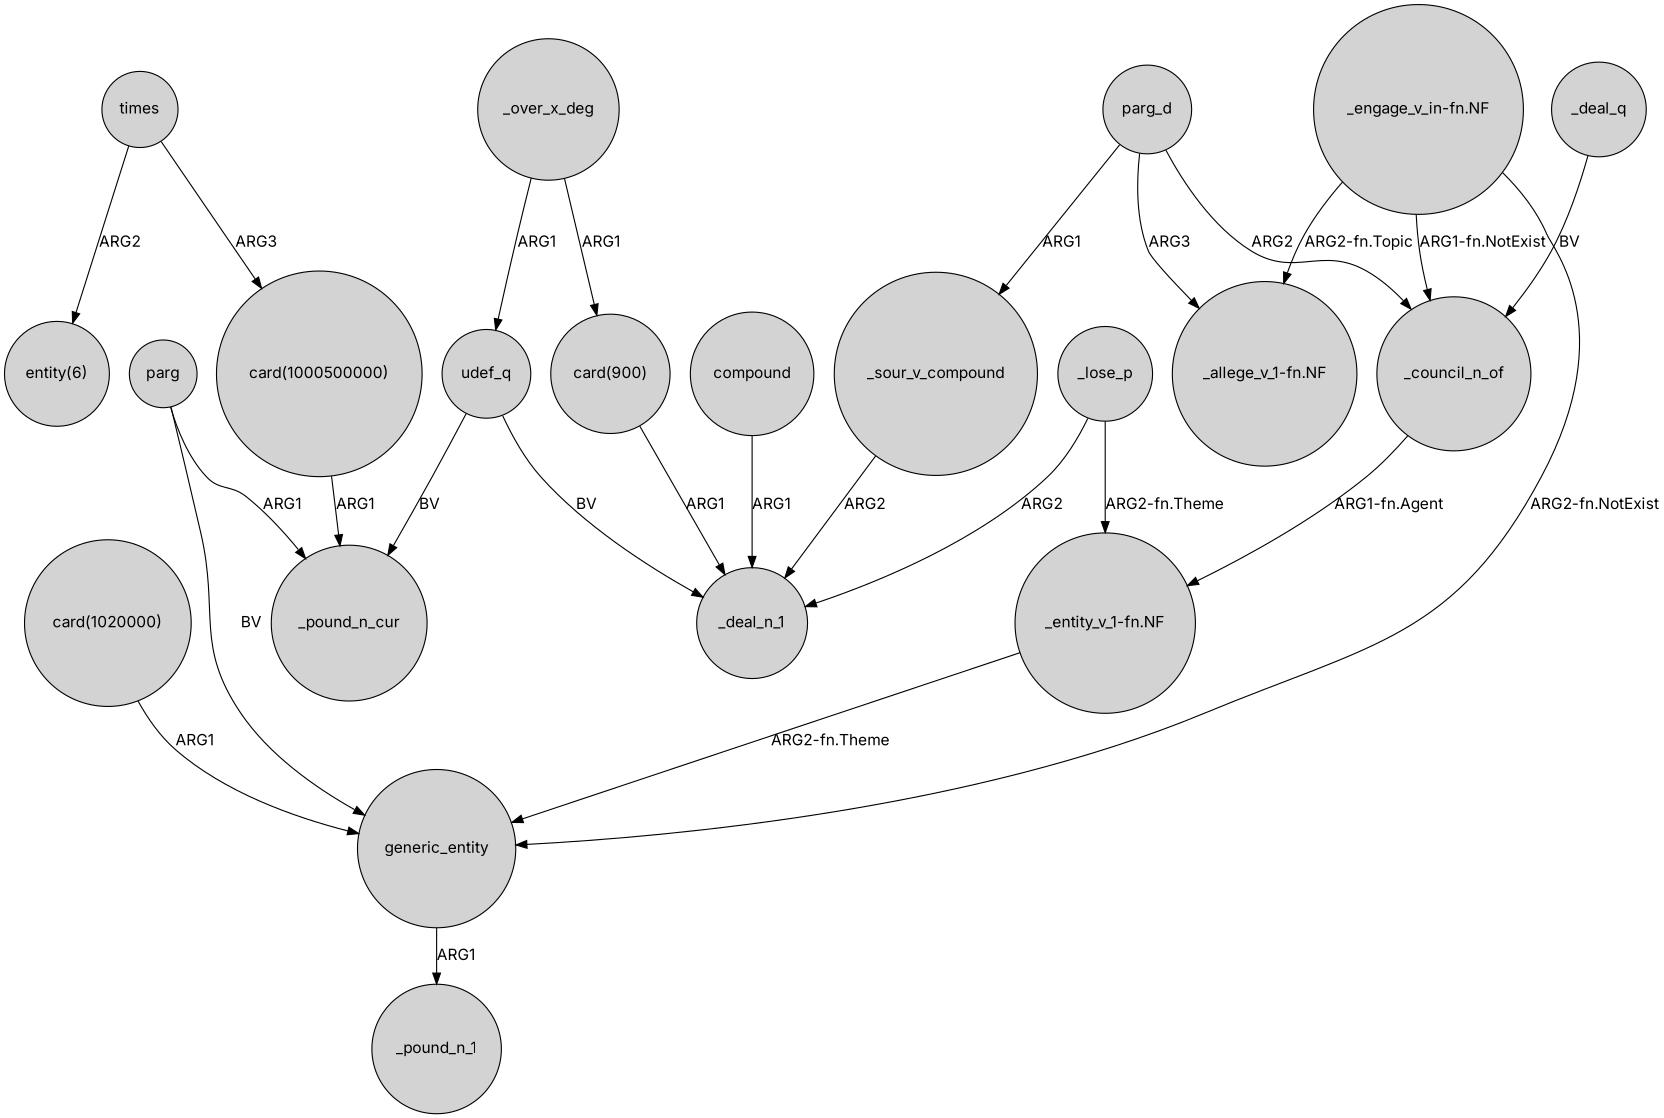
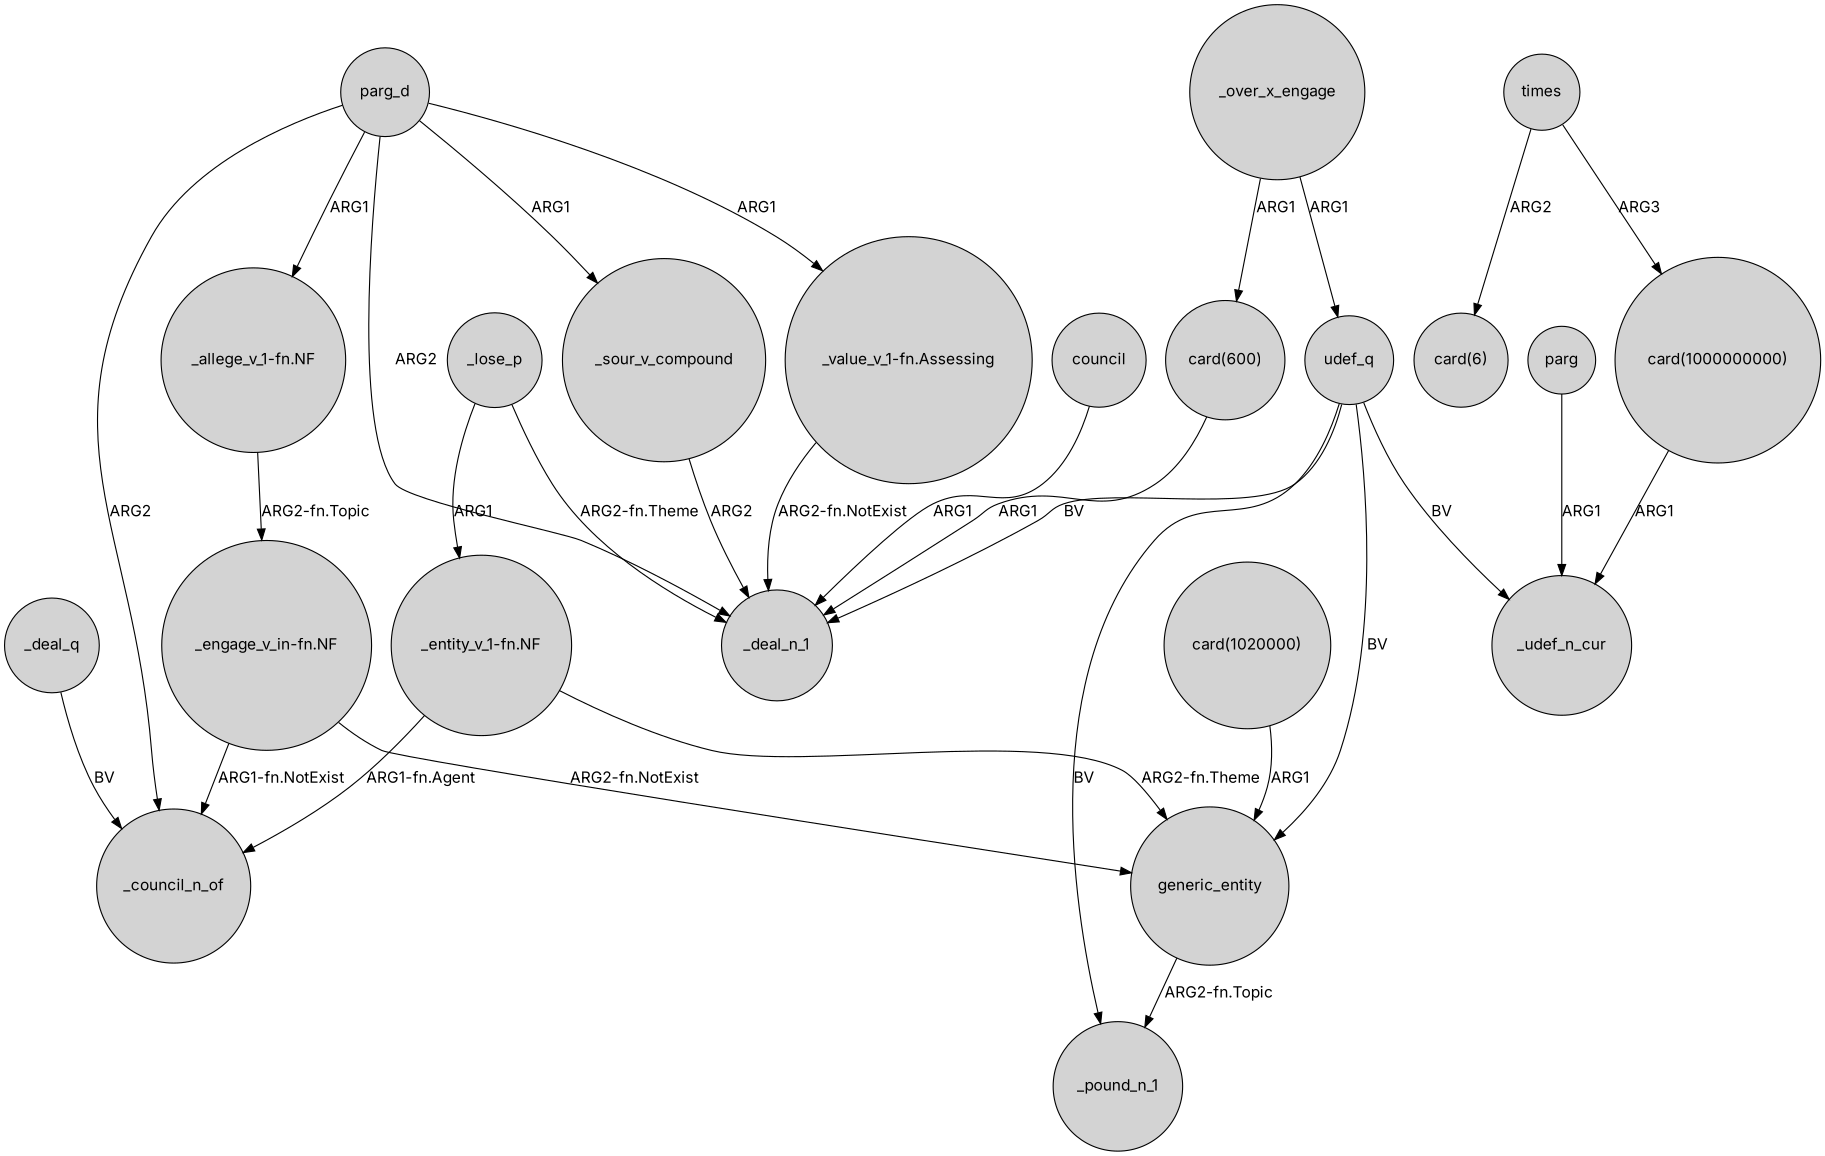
node "_over_x_deg": label "_over_x_deg" -> "_over_x_engage"
edge "_engage_v_in-fn.NF" -> "_allege_v_1-fn.NF": reversed
edge "parg_d" -> "_allege_v_1-fn.NF": label "ARG3" -> "ARG1"
node "_value_v_1-fn.Assessing": added
node "entity(6)": label "entity(6)" -> "card(6)"
node "card(1000500000)": label "card(1000500000)" -> "card(1000000000)"
node "card(900)": label "card(900)" -> "card(600)"
node "compound": label "compound" -> "council"
edge "parg_d" -> "_deal_n_1": added, label "ARG2"
edge "_lose_p" -> "_deal_n_1": label "ARG2" -> "ARG2-fn.Theme"
edge "_lose_p" -> "_entity_v_1-fn.NF": label "ARG2-fn.Theme" -> "ARG1"
edge "_council_n_of" -> "_entity_v_1-fn.NF": reversed
node "_pound_n_cur": label "_pound_n_cur" -> "_udef_n_cur"
edge "parg" -> "generic_entity": now "udef_q" -> "generic_entity"
edge "udef_q" -> "_pound_n_1": added, label "BV"
edge "generic_entity" -> "_pound_n_1": label "ARG1" -> "ARG2-fn.Topic"
